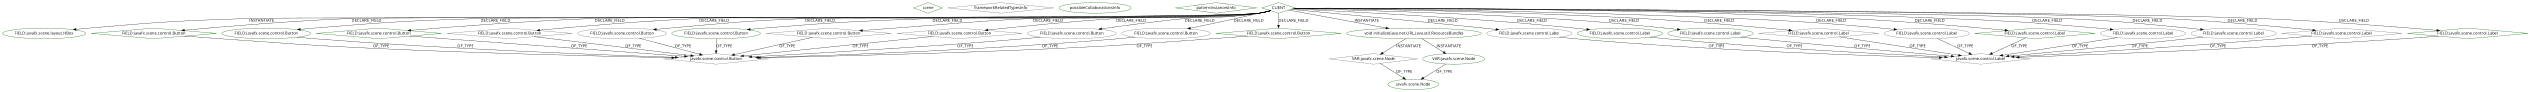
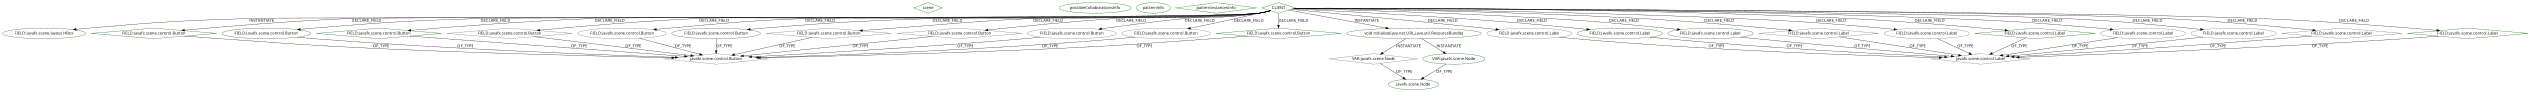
node "frameworkRelatedTypesInfo": removed
node "patternInfo": added
